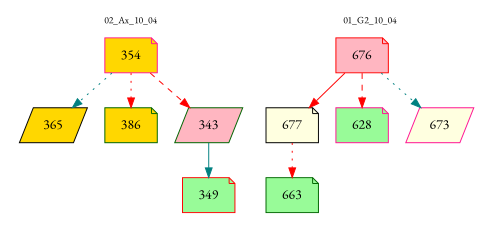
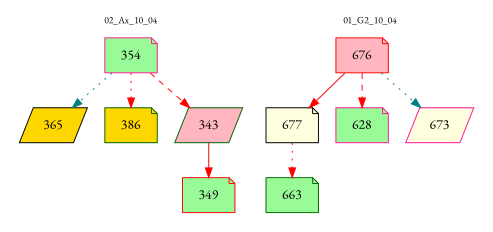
node "354": fillcolor gold -> palegreen
edge "343" -> "349": color teal -> red
